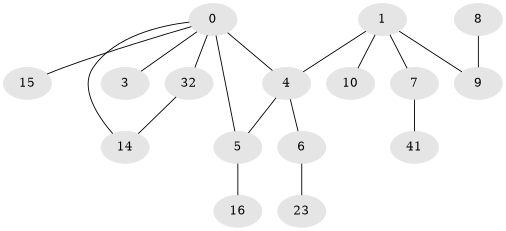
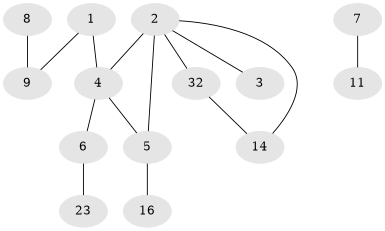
node "0": label "0" -> "2"
edge "1" -- "7": removed
node "15": removed
node "10": removed
node "41": label "41" -> "11"
